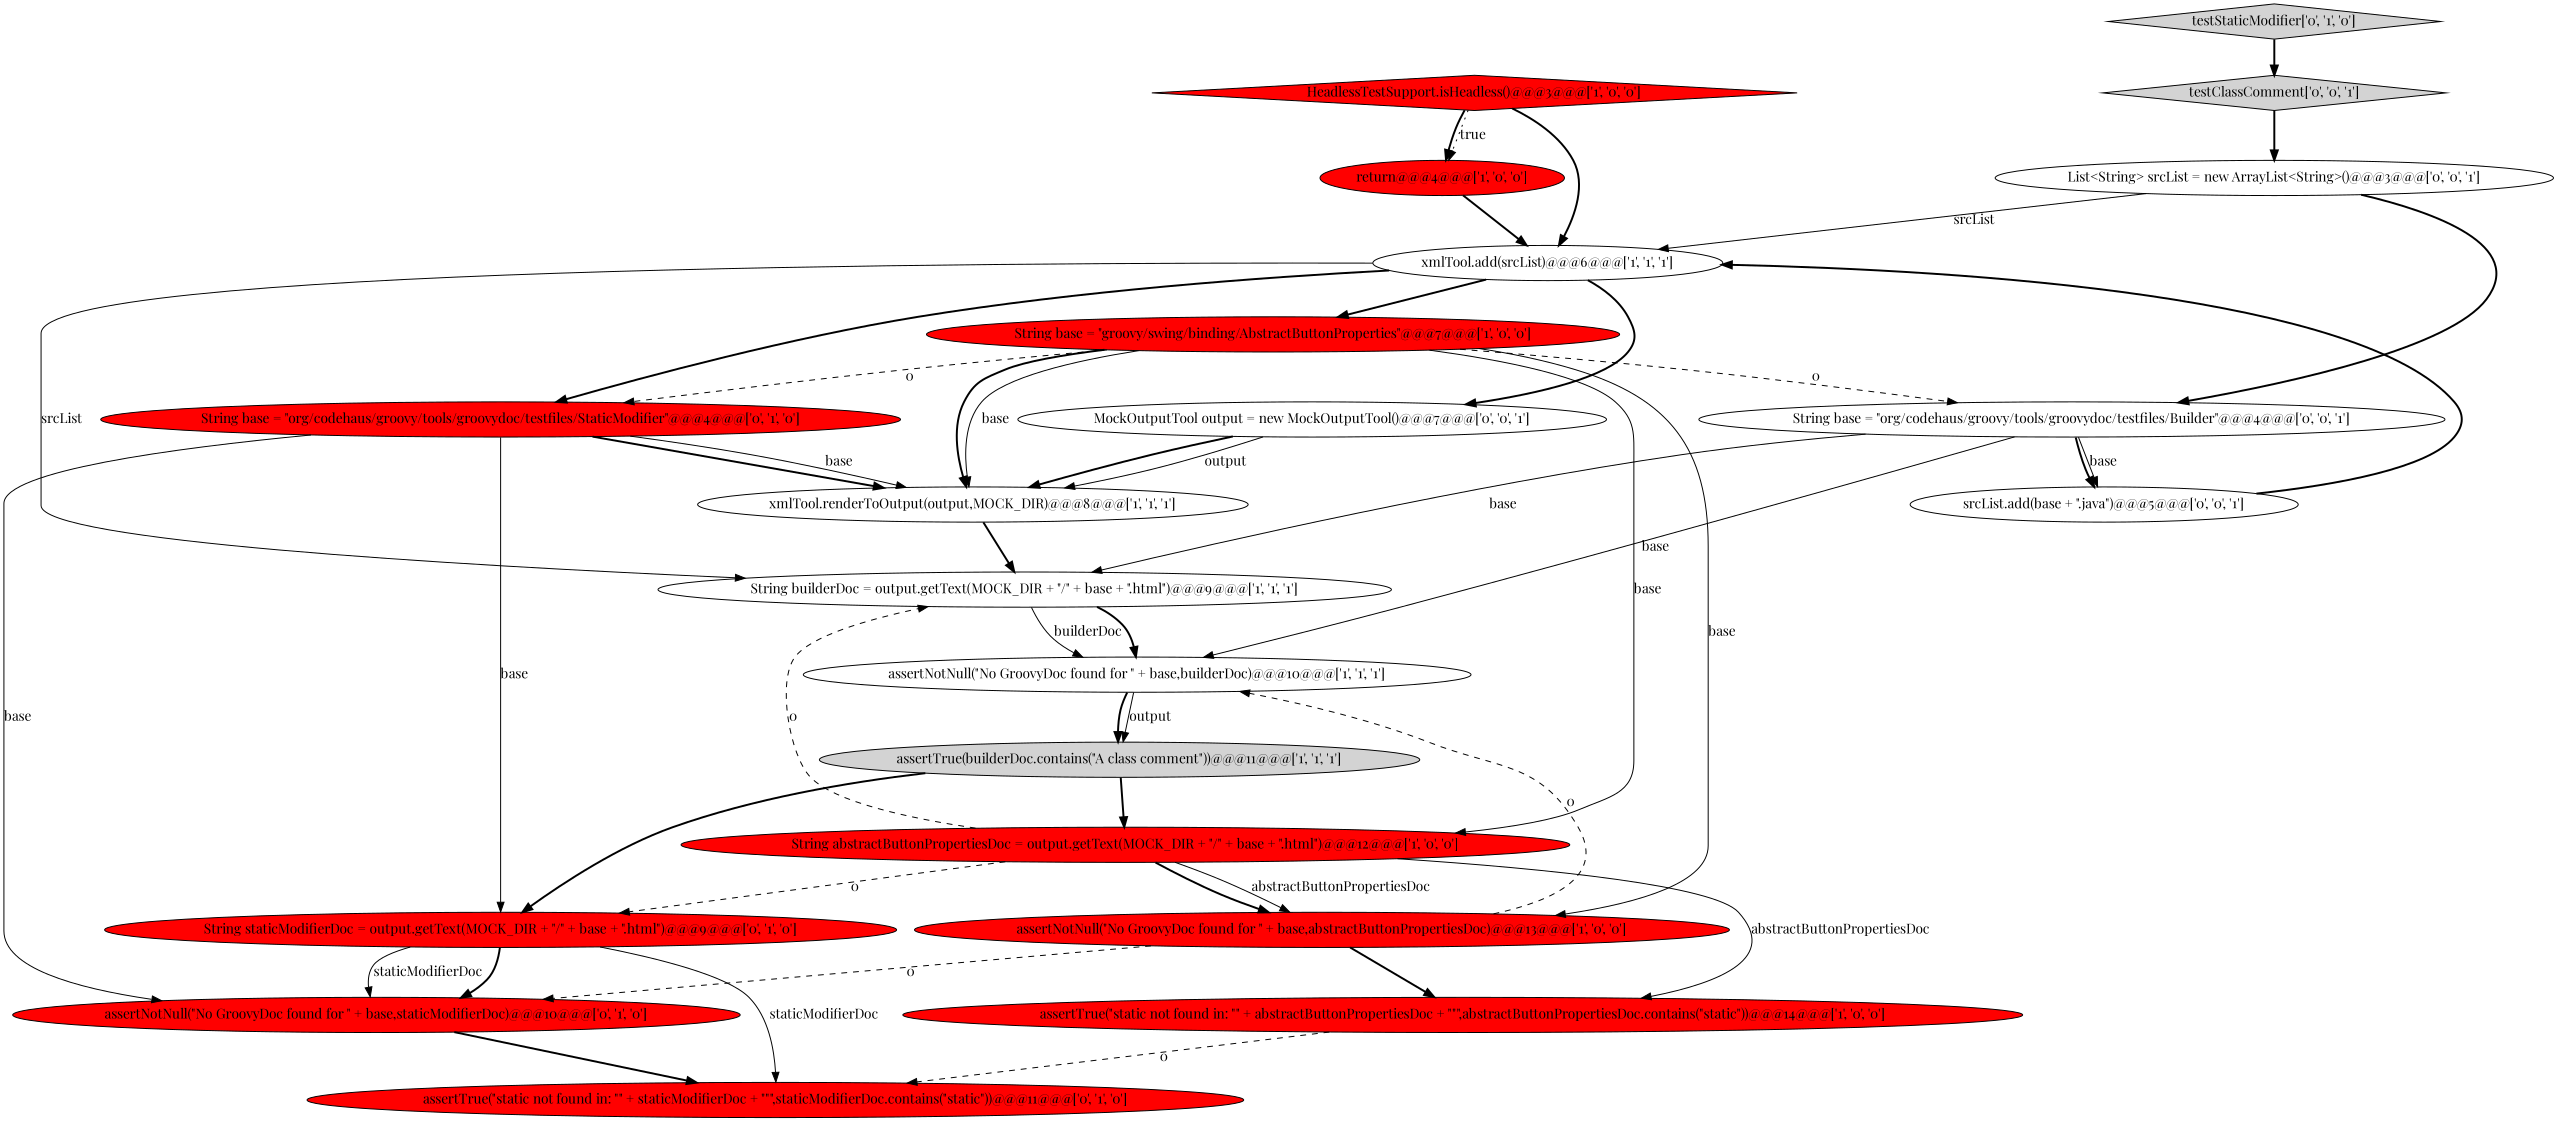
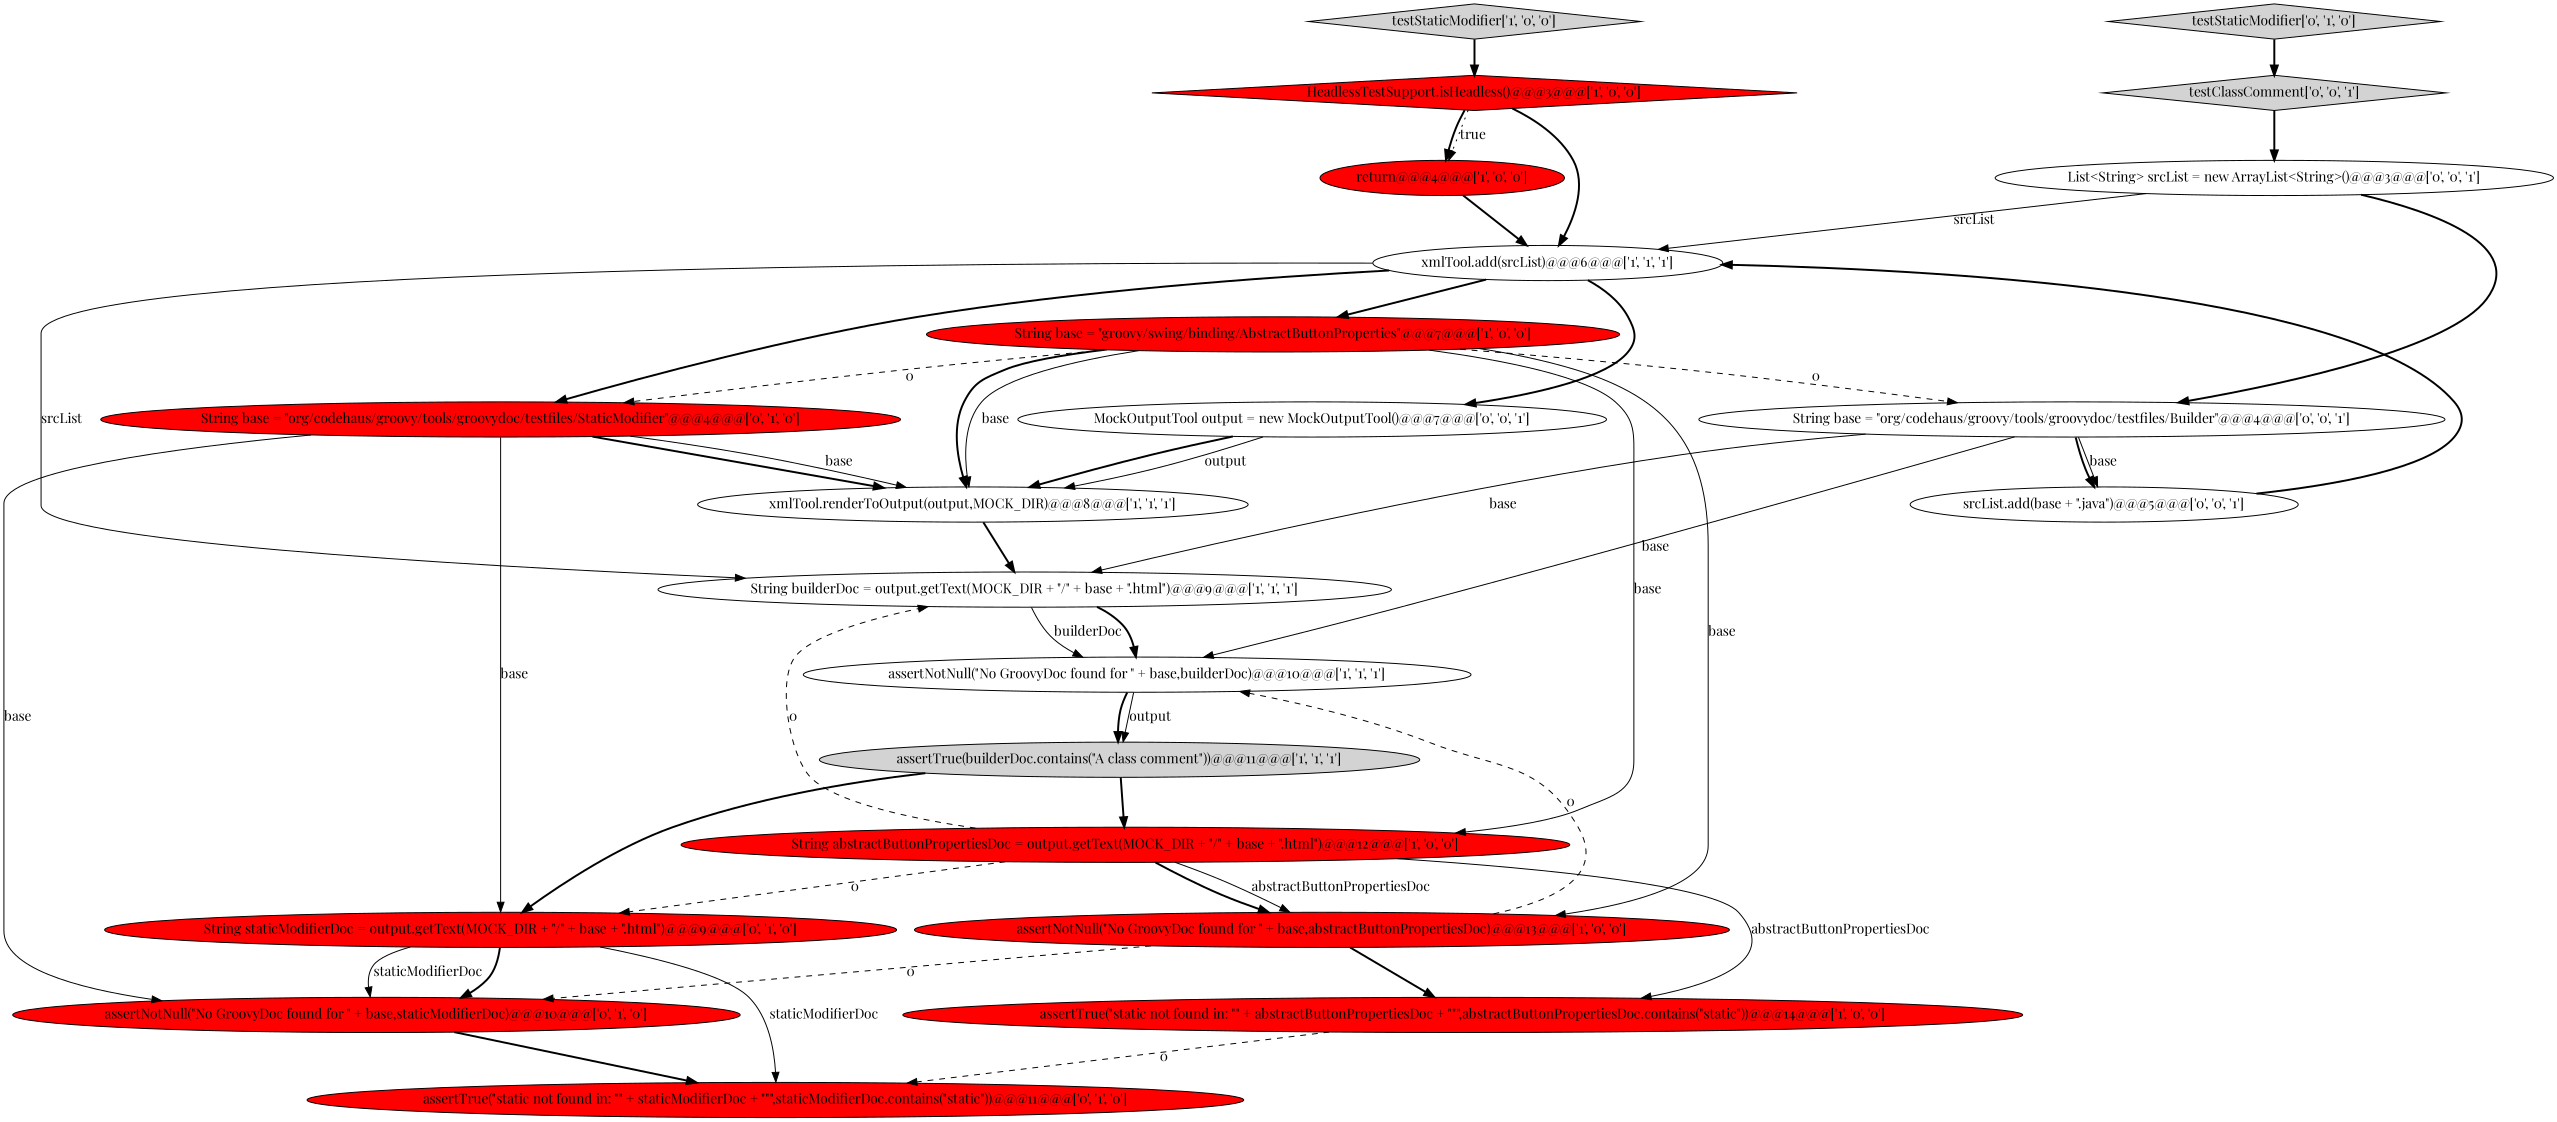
node "testStaticModifier['1', '0', '0']": added
